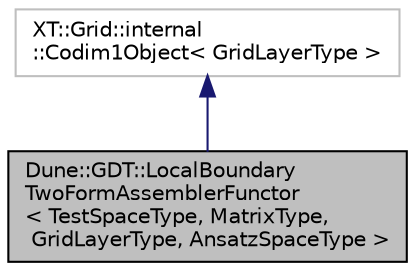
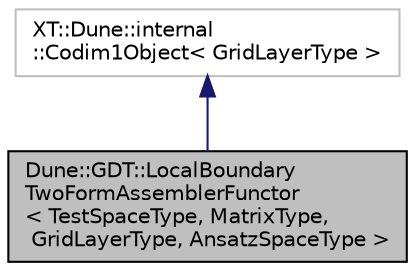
node "XT::Grid::internal ::Codim1Object< GridLayerType >": label "XT::Grid::internal ::Codim1Object< GridLayerType >" -> "XT::Dune::internal ::Codim1Object< GridLayerType >"
